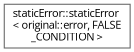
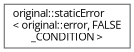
node "staticError::staticError < original::error, FALSE _CONDITION >": label "staticError::staticError < original::error, FALSE _CONDITION >" -> "original::staticError < original::error, FALSE _CONDITION >"
